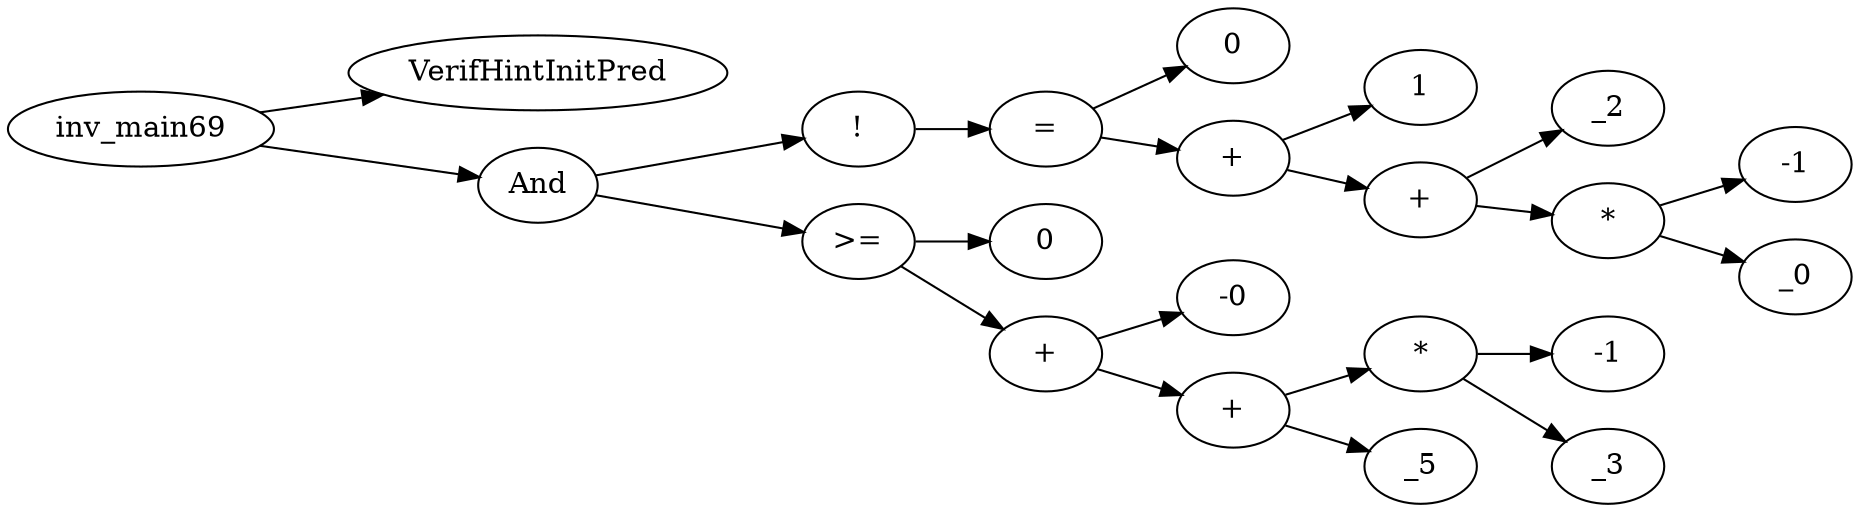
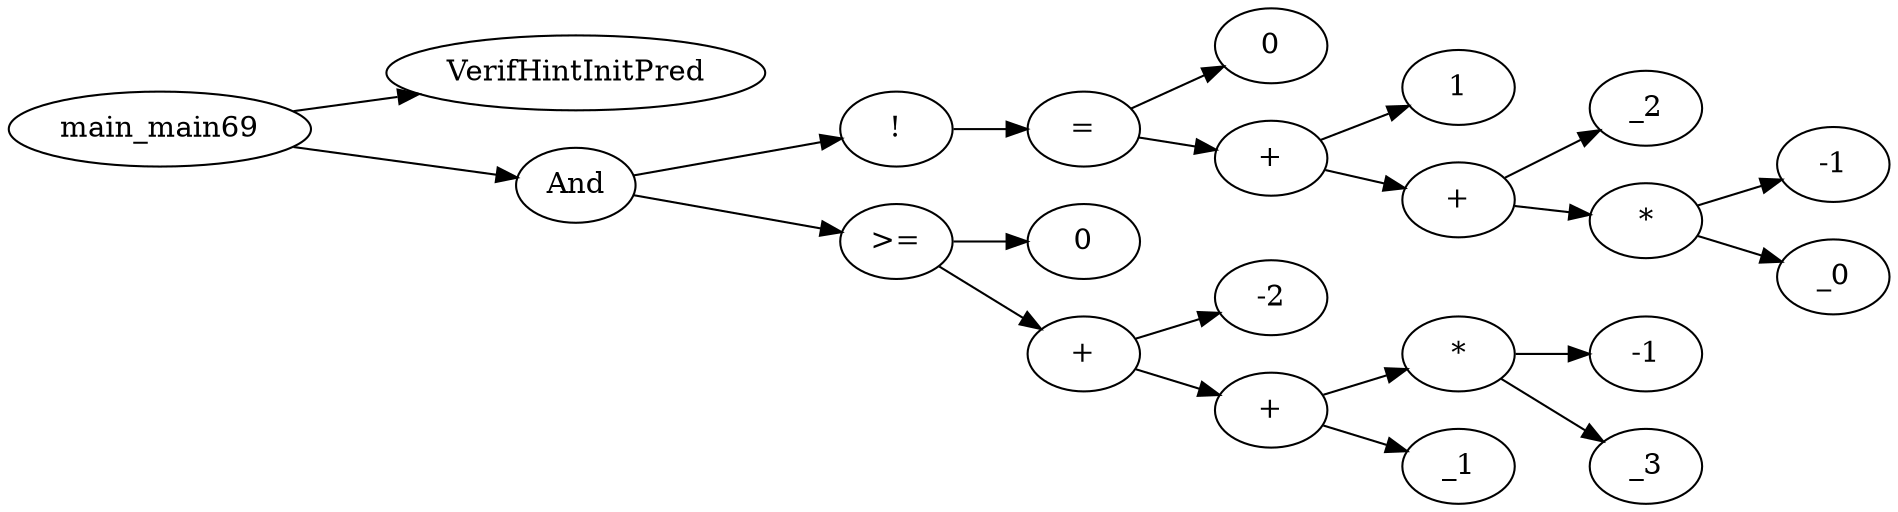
node "inv_main69": label "inv_main69" -> "main_main69"
node "-0": label "-0" -> "-2"
node "_5": label "_5" -> "_1"
